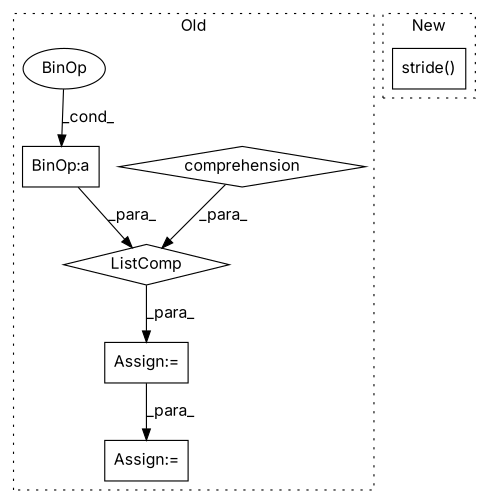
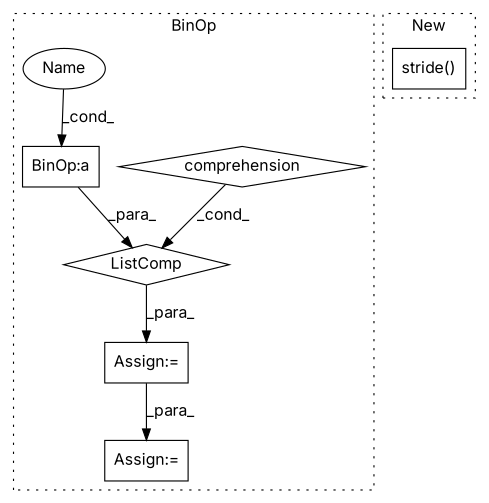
cluster "Old": label "Old" -> "BinOp"
node "BinOp": label "BinOp" -> "Name"
edge "comprehension" -> "ListComp": label "_para_" -> "_cond_"
